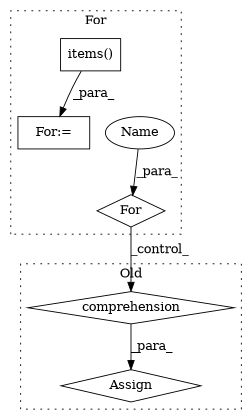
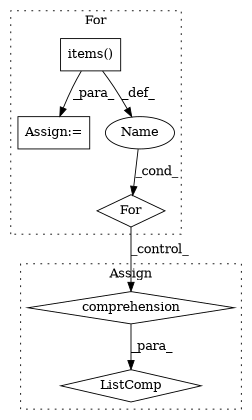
edge "items()" -> "Name": added, label "_def_"
node "For:=": label "For:=" -> "Assign:="
edge "Name" -> "For": label "_para_" -> "_cond_"
cluster "Old": label "Old" -> "Assign"
node "Assign": label "Assign" -> "ListComp"
